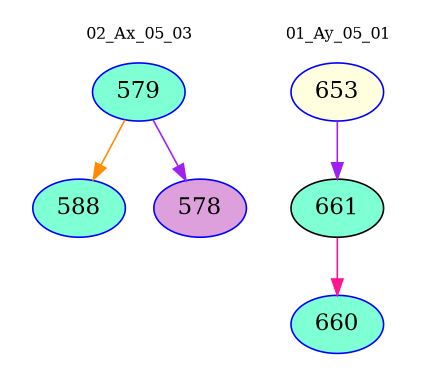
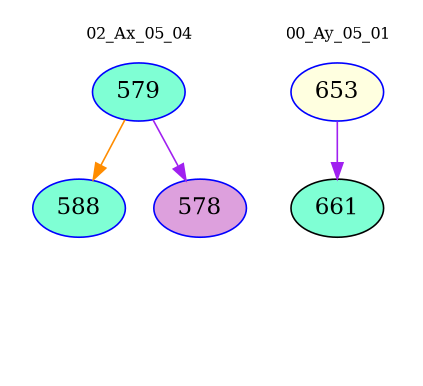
cluster "02_Ax_05_03": label "02_Ax_05_03" -> "02_Ax_05_04"
cluster "01_Ay_05_01": label "01_Ay_05_01" -> "00_Ay_05_01"
node "660": removed
